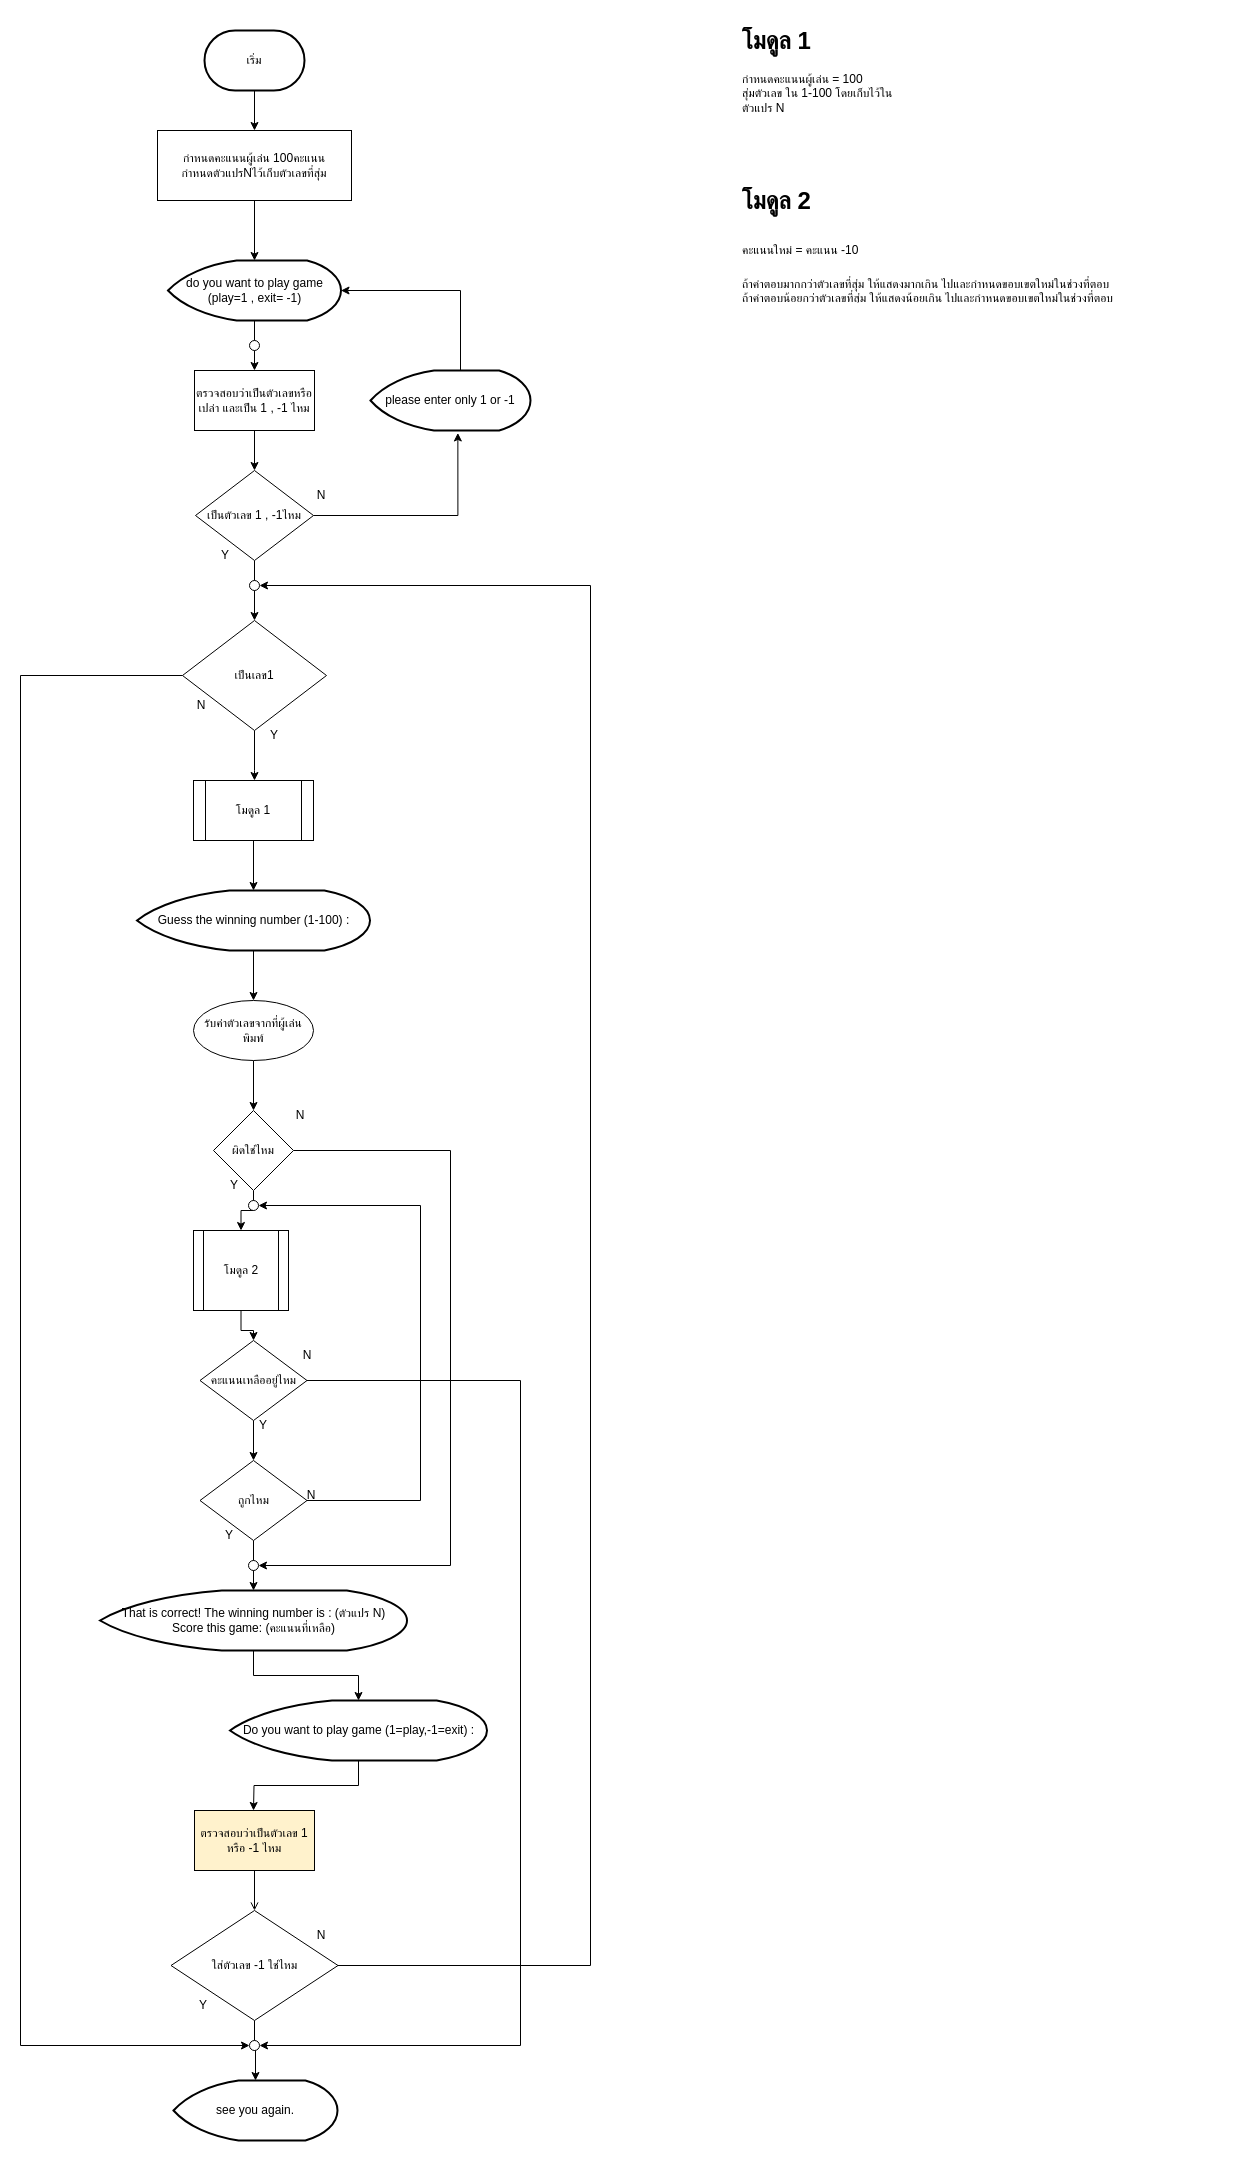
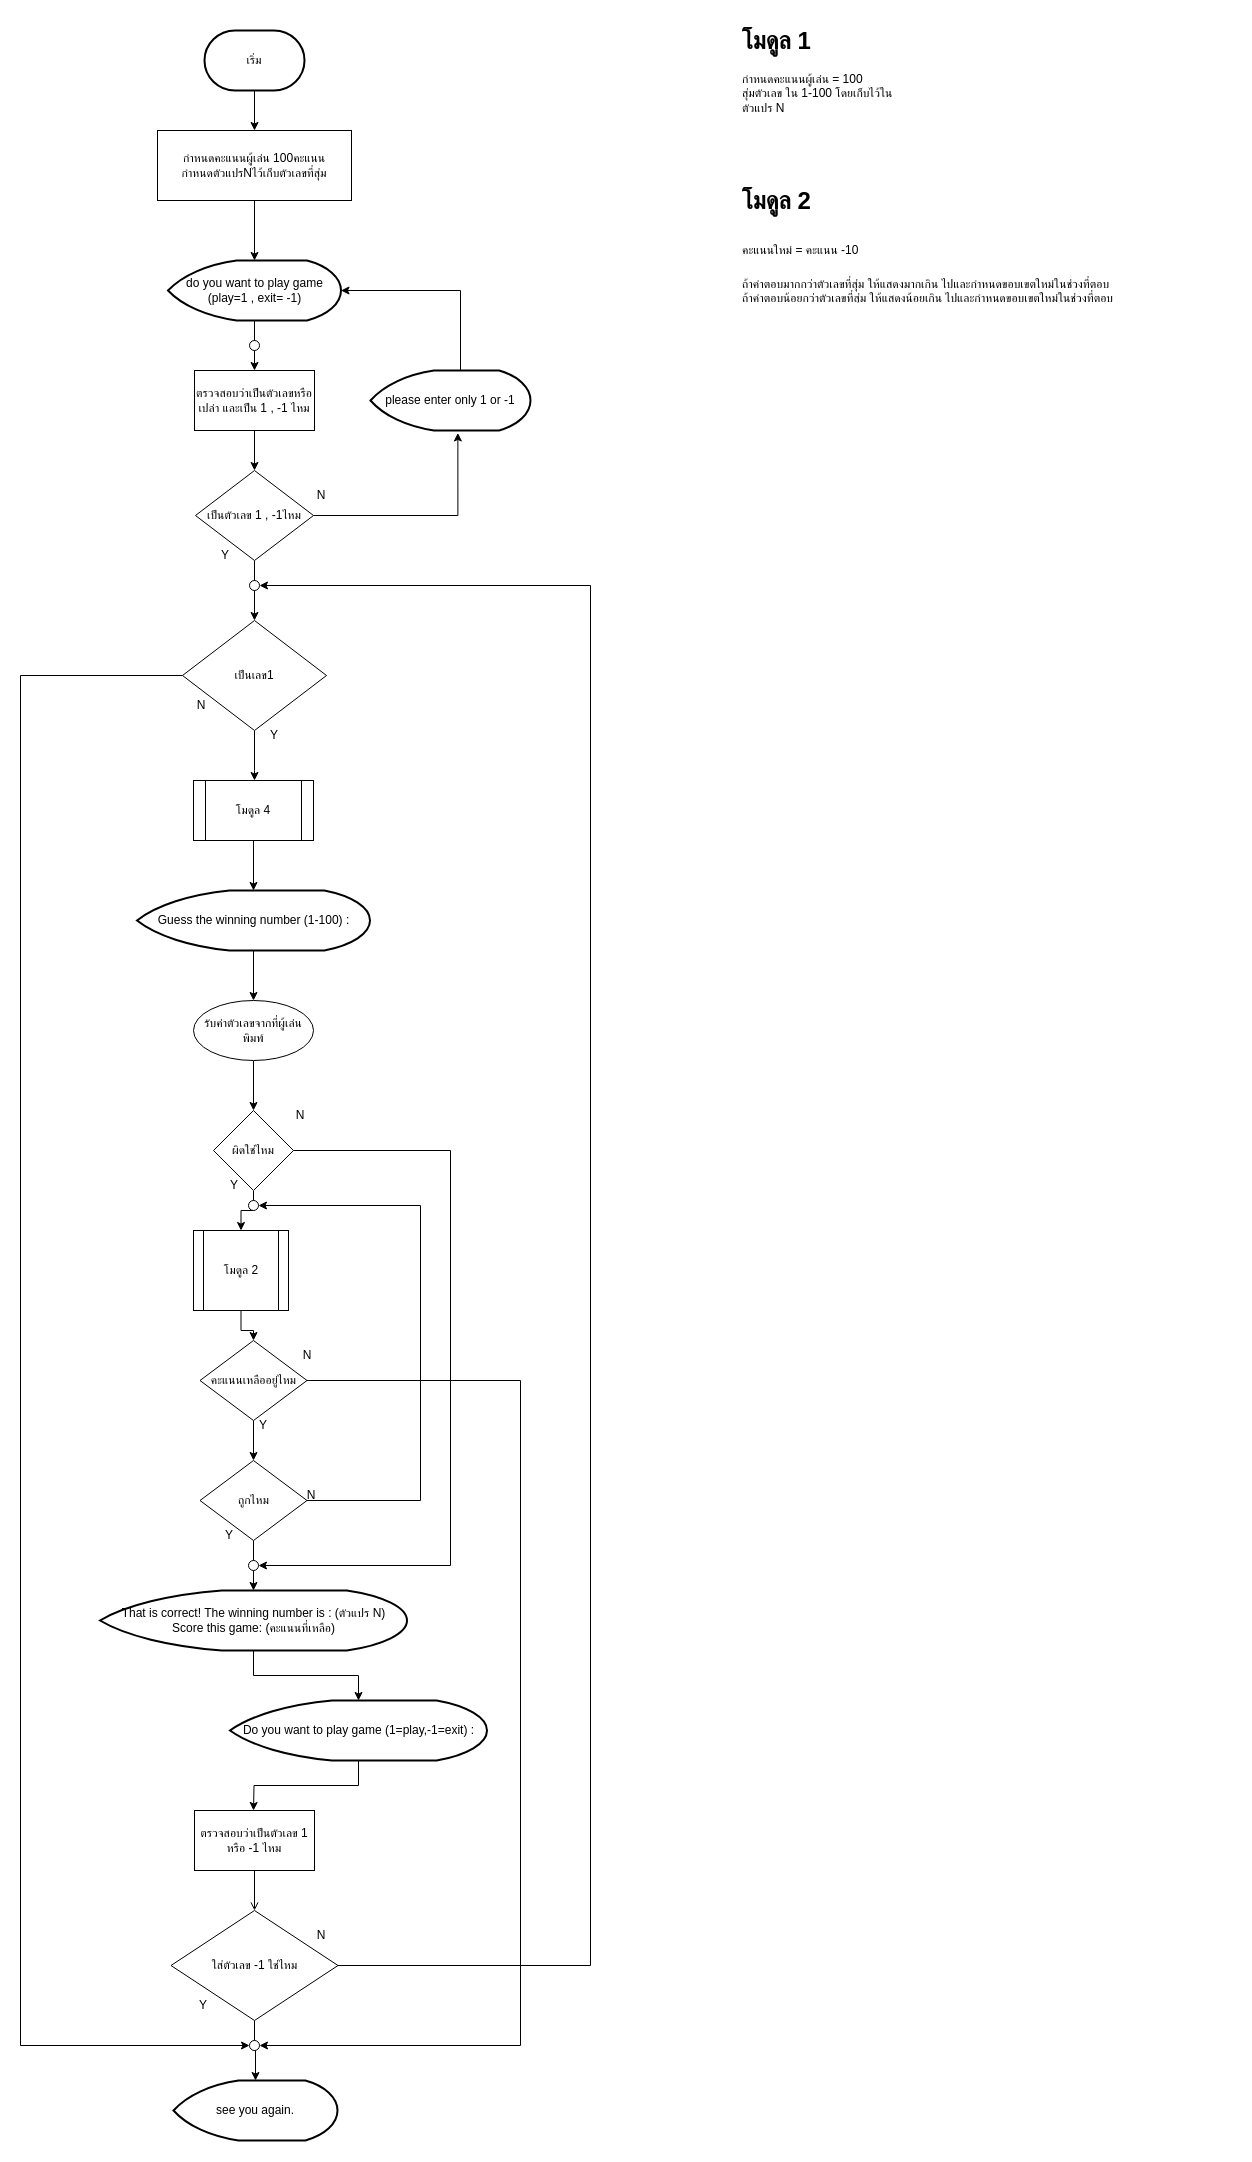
node "โมดูล 1": label "โมดูล 1" -> "โมดูล 4"
node "ตรวจสอบว่าเป็นตัวเลข 1 หรือ -1 ไหม": fillcolor #fff2cc -> #ffffff
